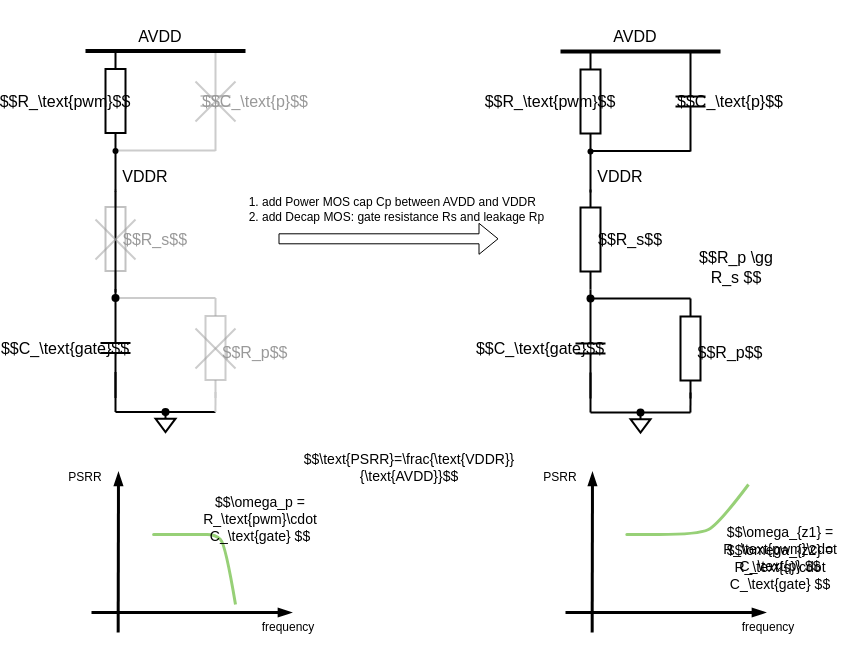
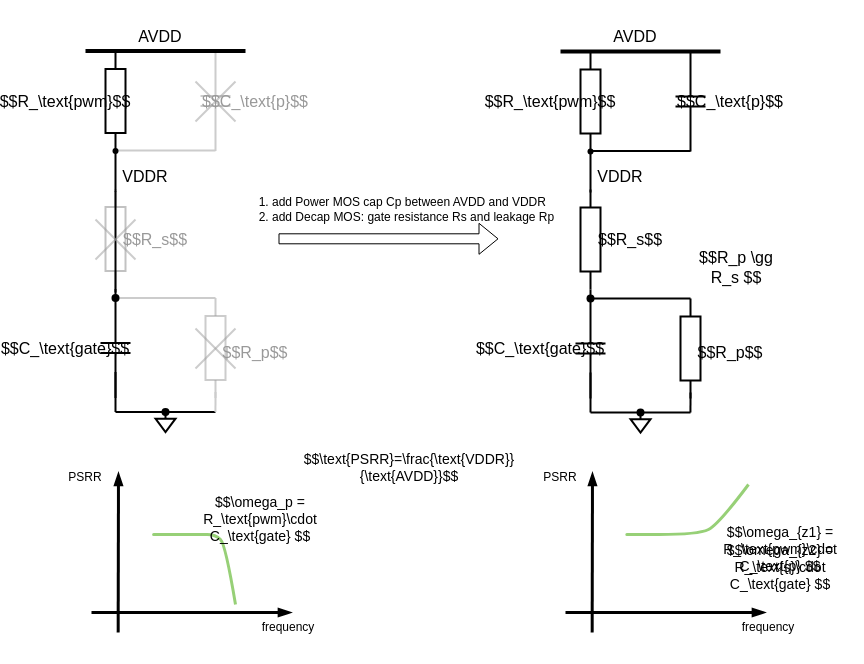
node "add Power MOS cap Cp between AVDD and VDDR add Decap MOS: gate resistance Rs and leakage Rp": moved (386, 210) -> (396, 210)
